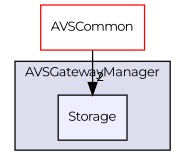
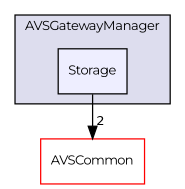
edge "AVSCommon" -> "Storage": reversed
